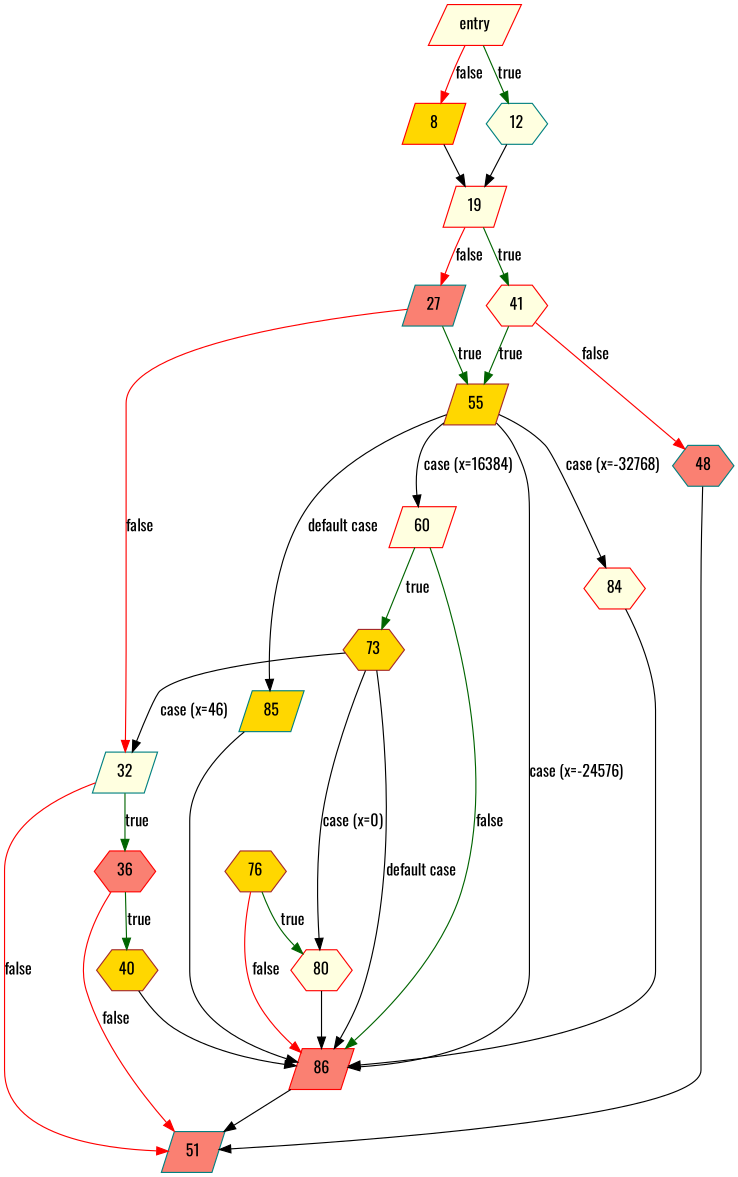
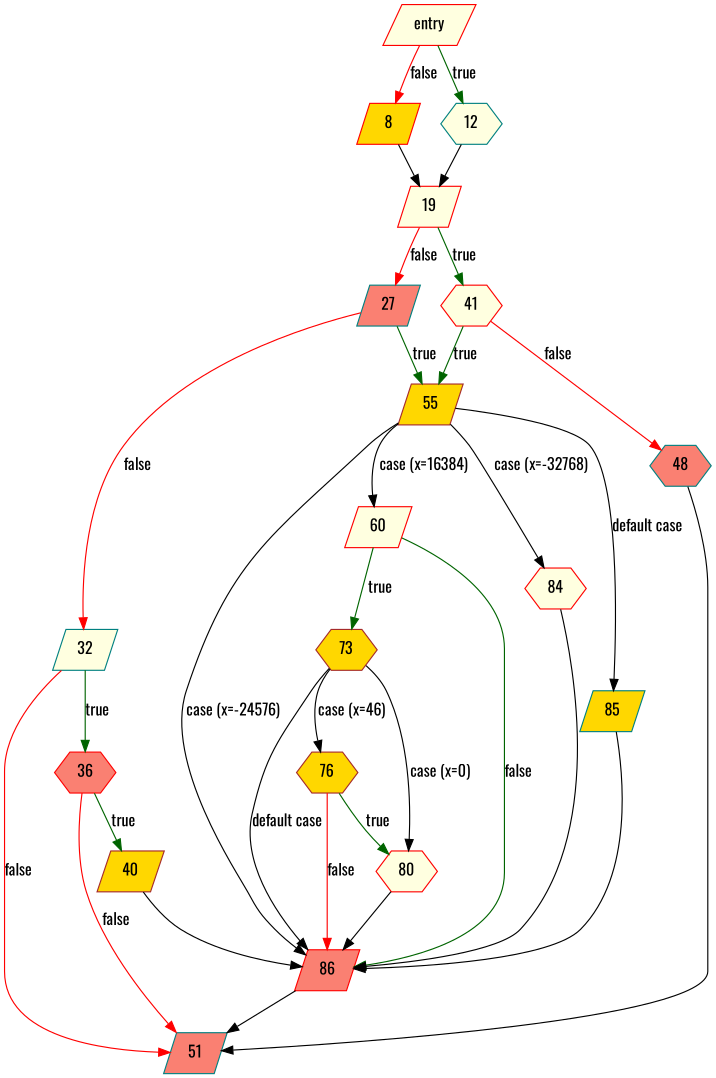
edge "73" -> "32": now "73" -> "76"
node "40": shape hexagon -> parallelogram
